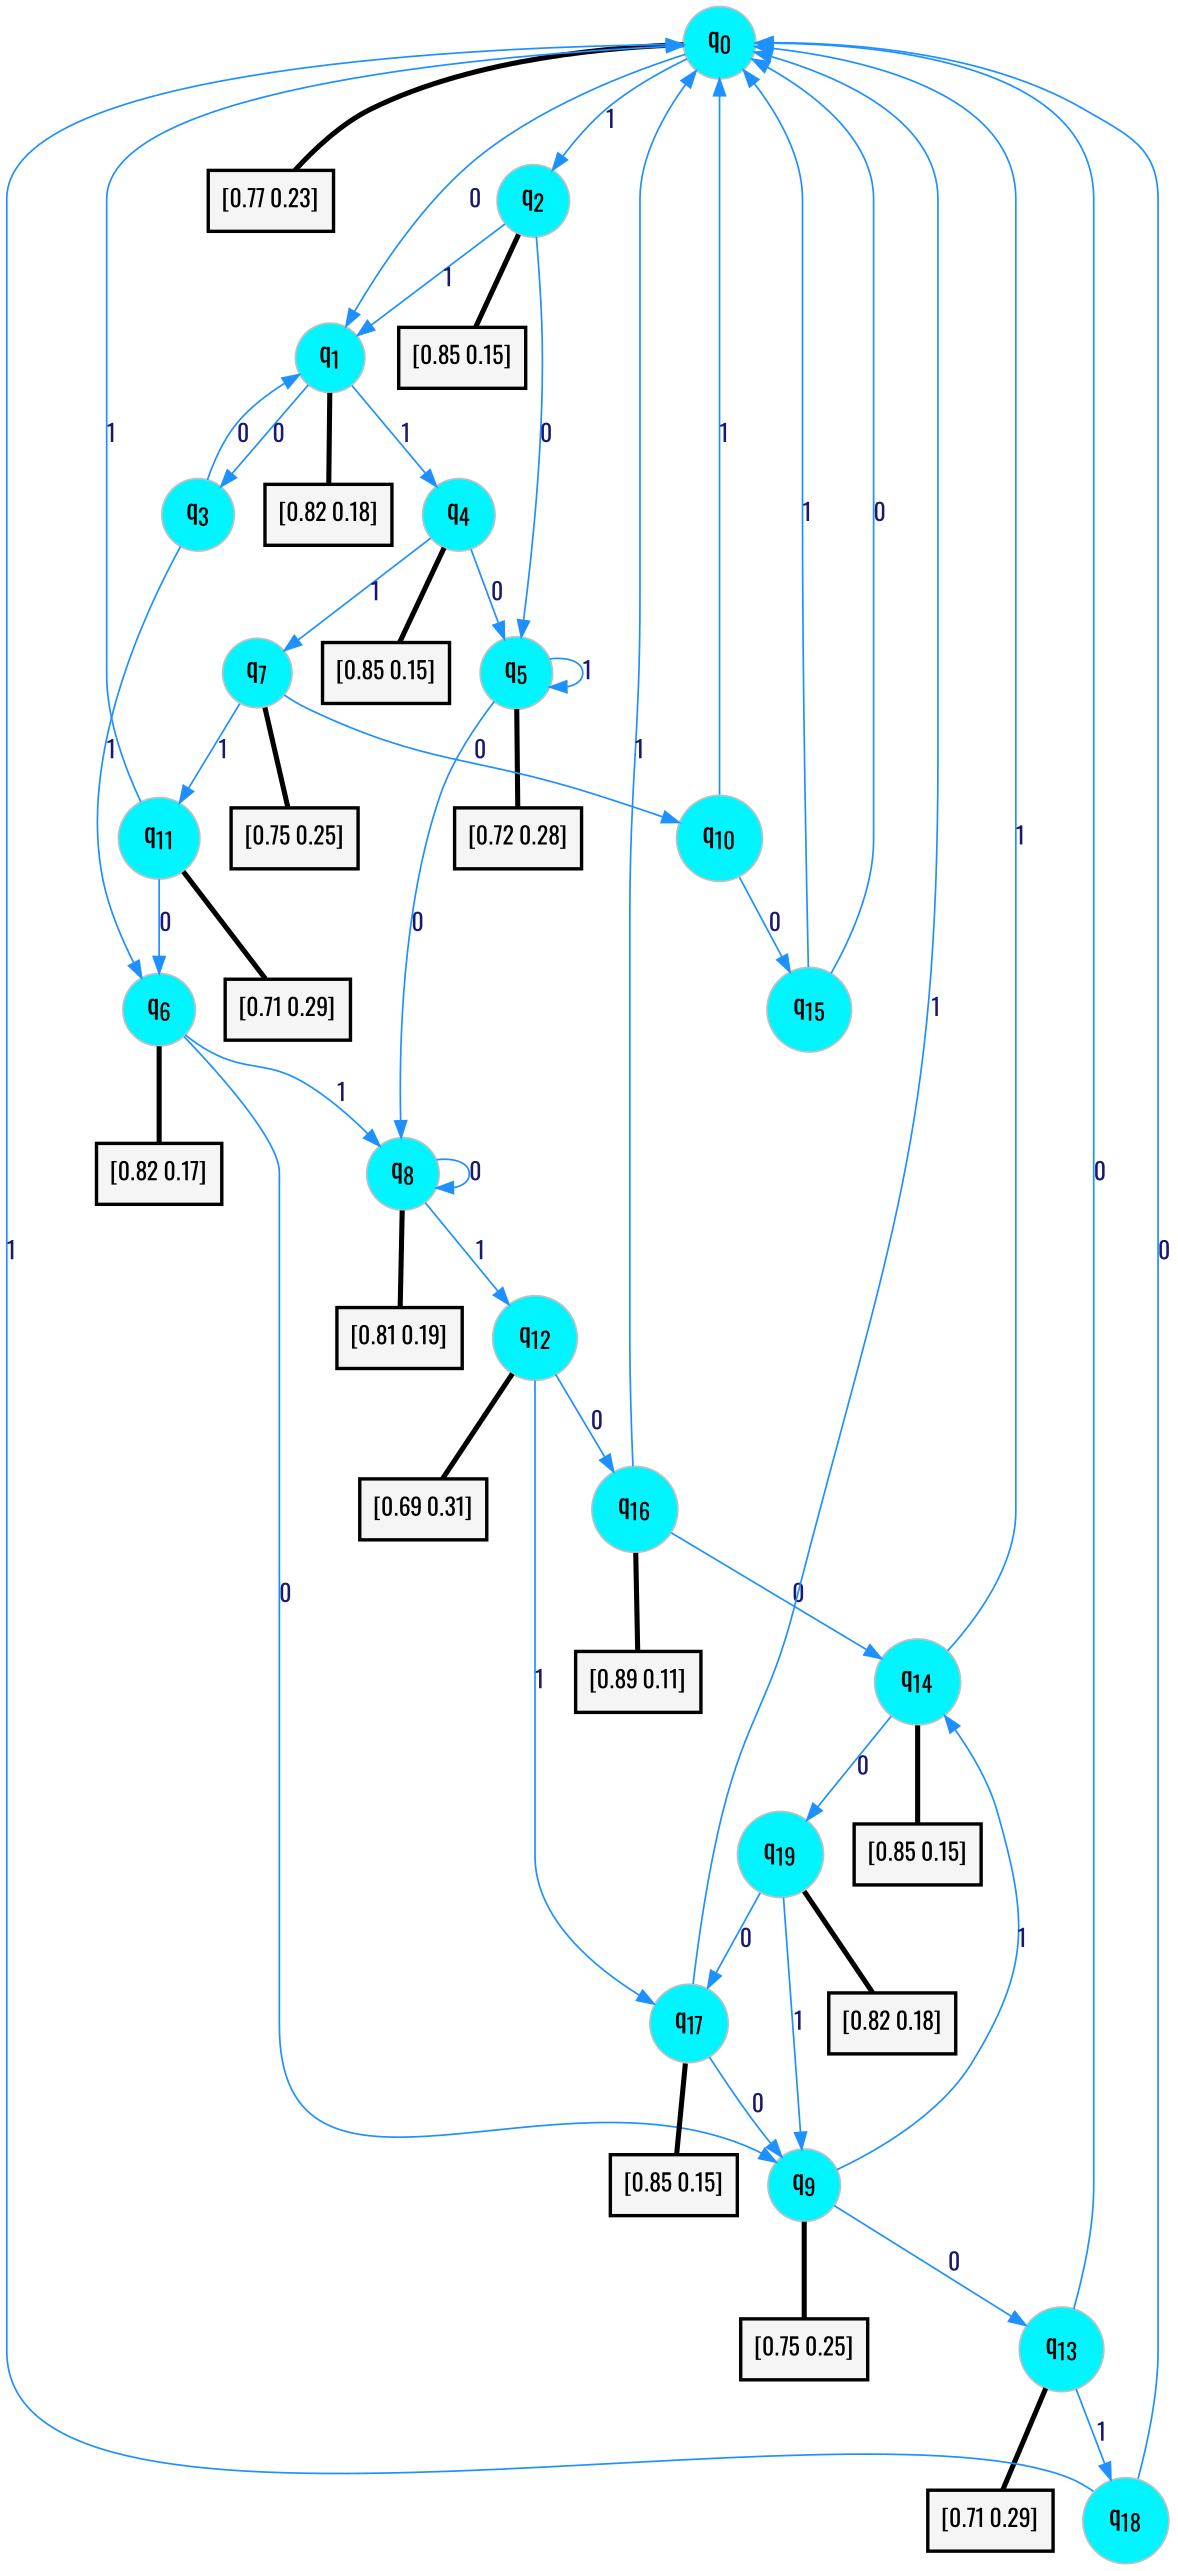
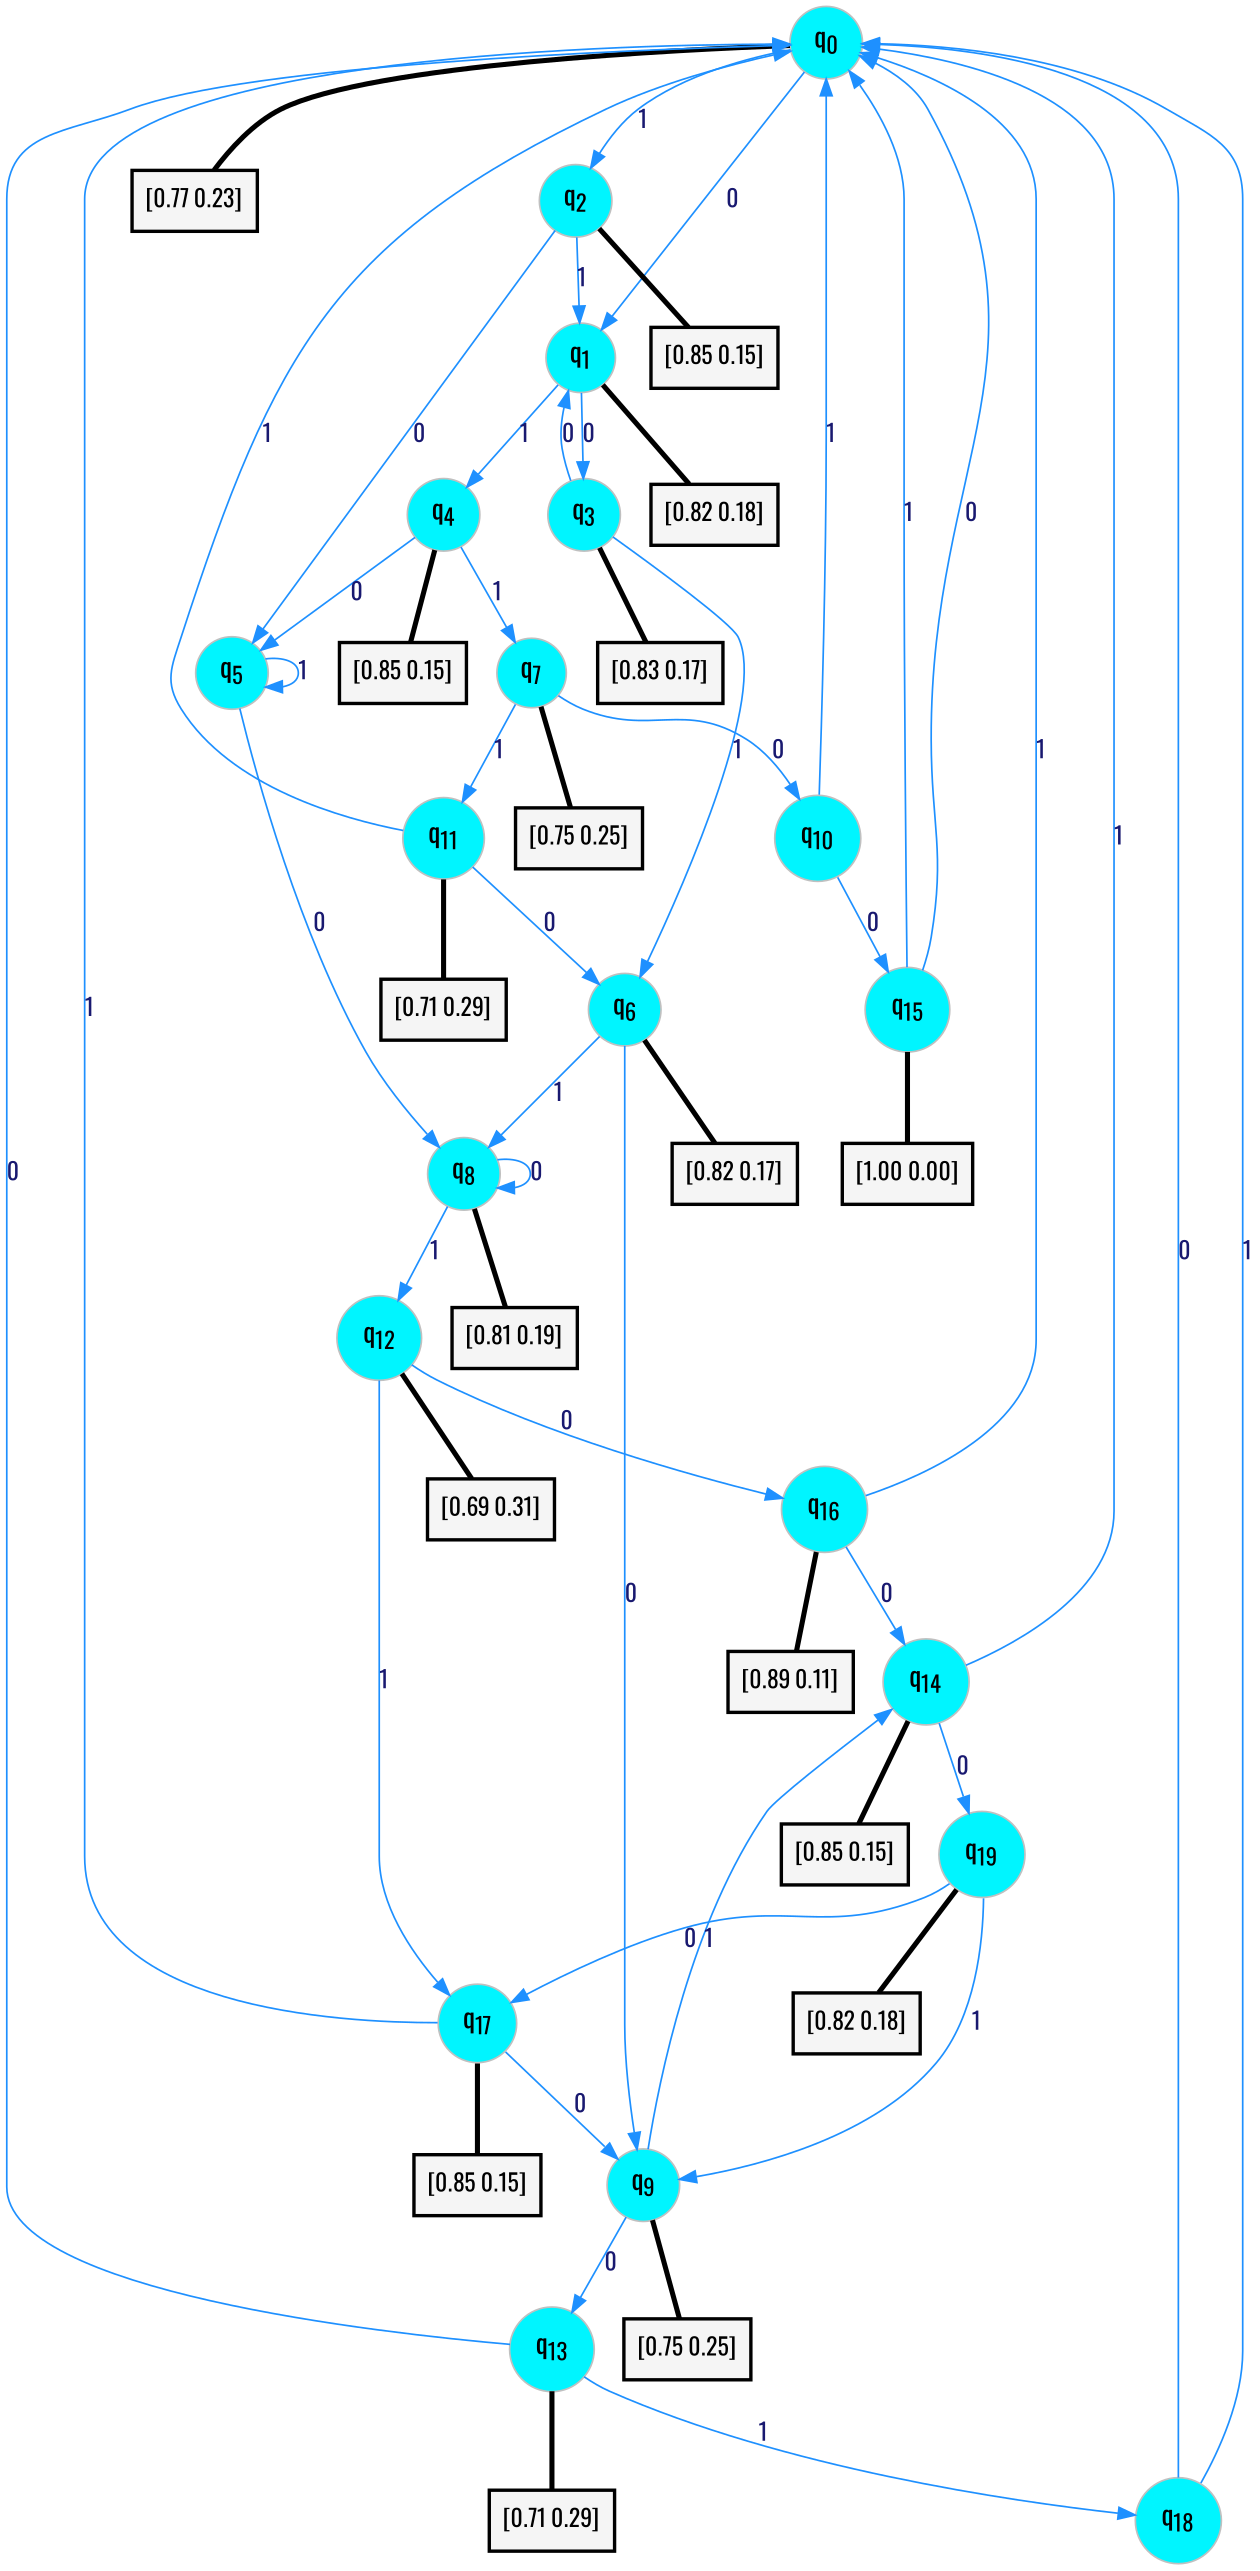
node "[0.83 0.17]": added
node "[0.72 0.28]": removed
node "[1.00 0.00]": added
